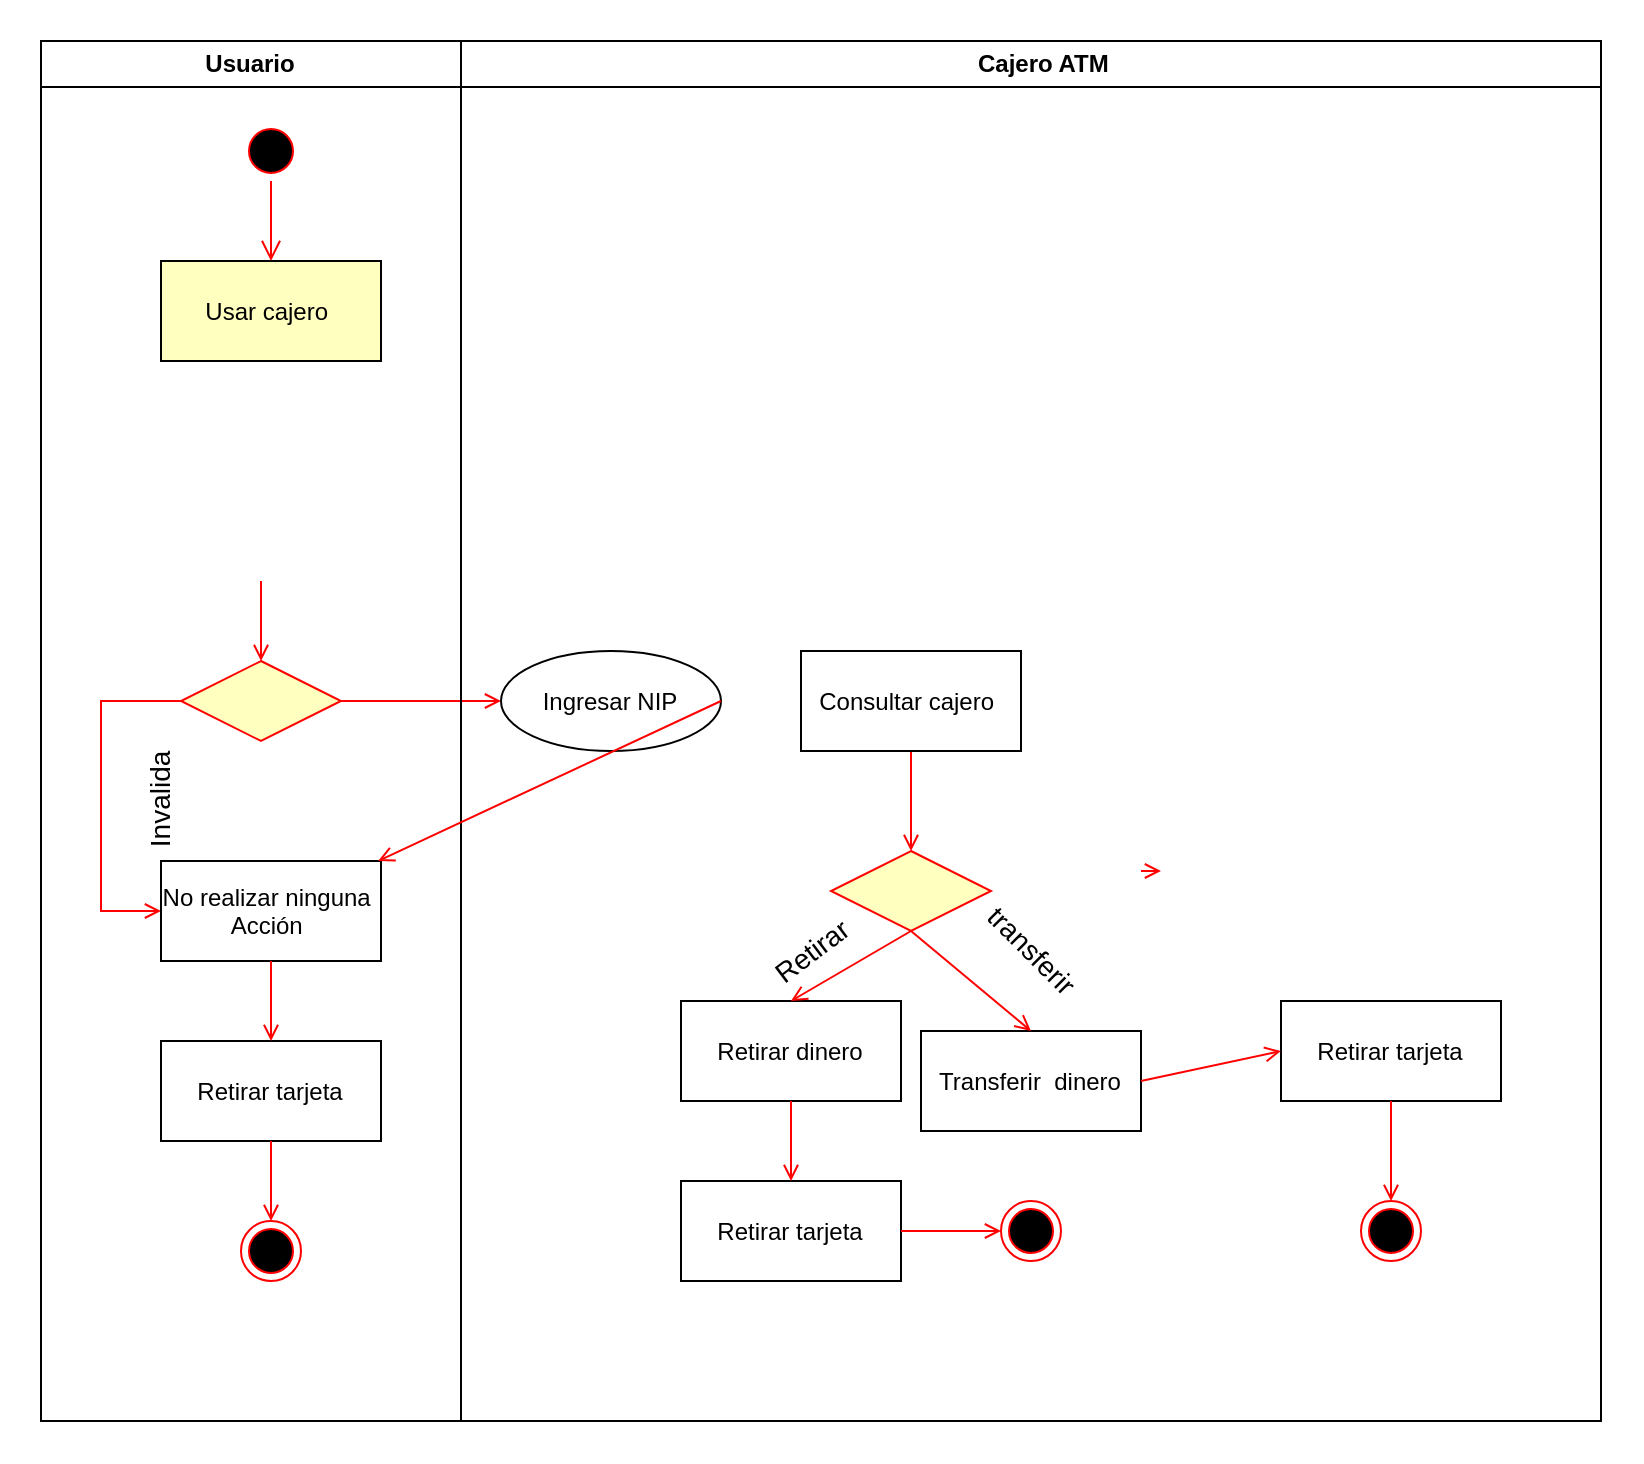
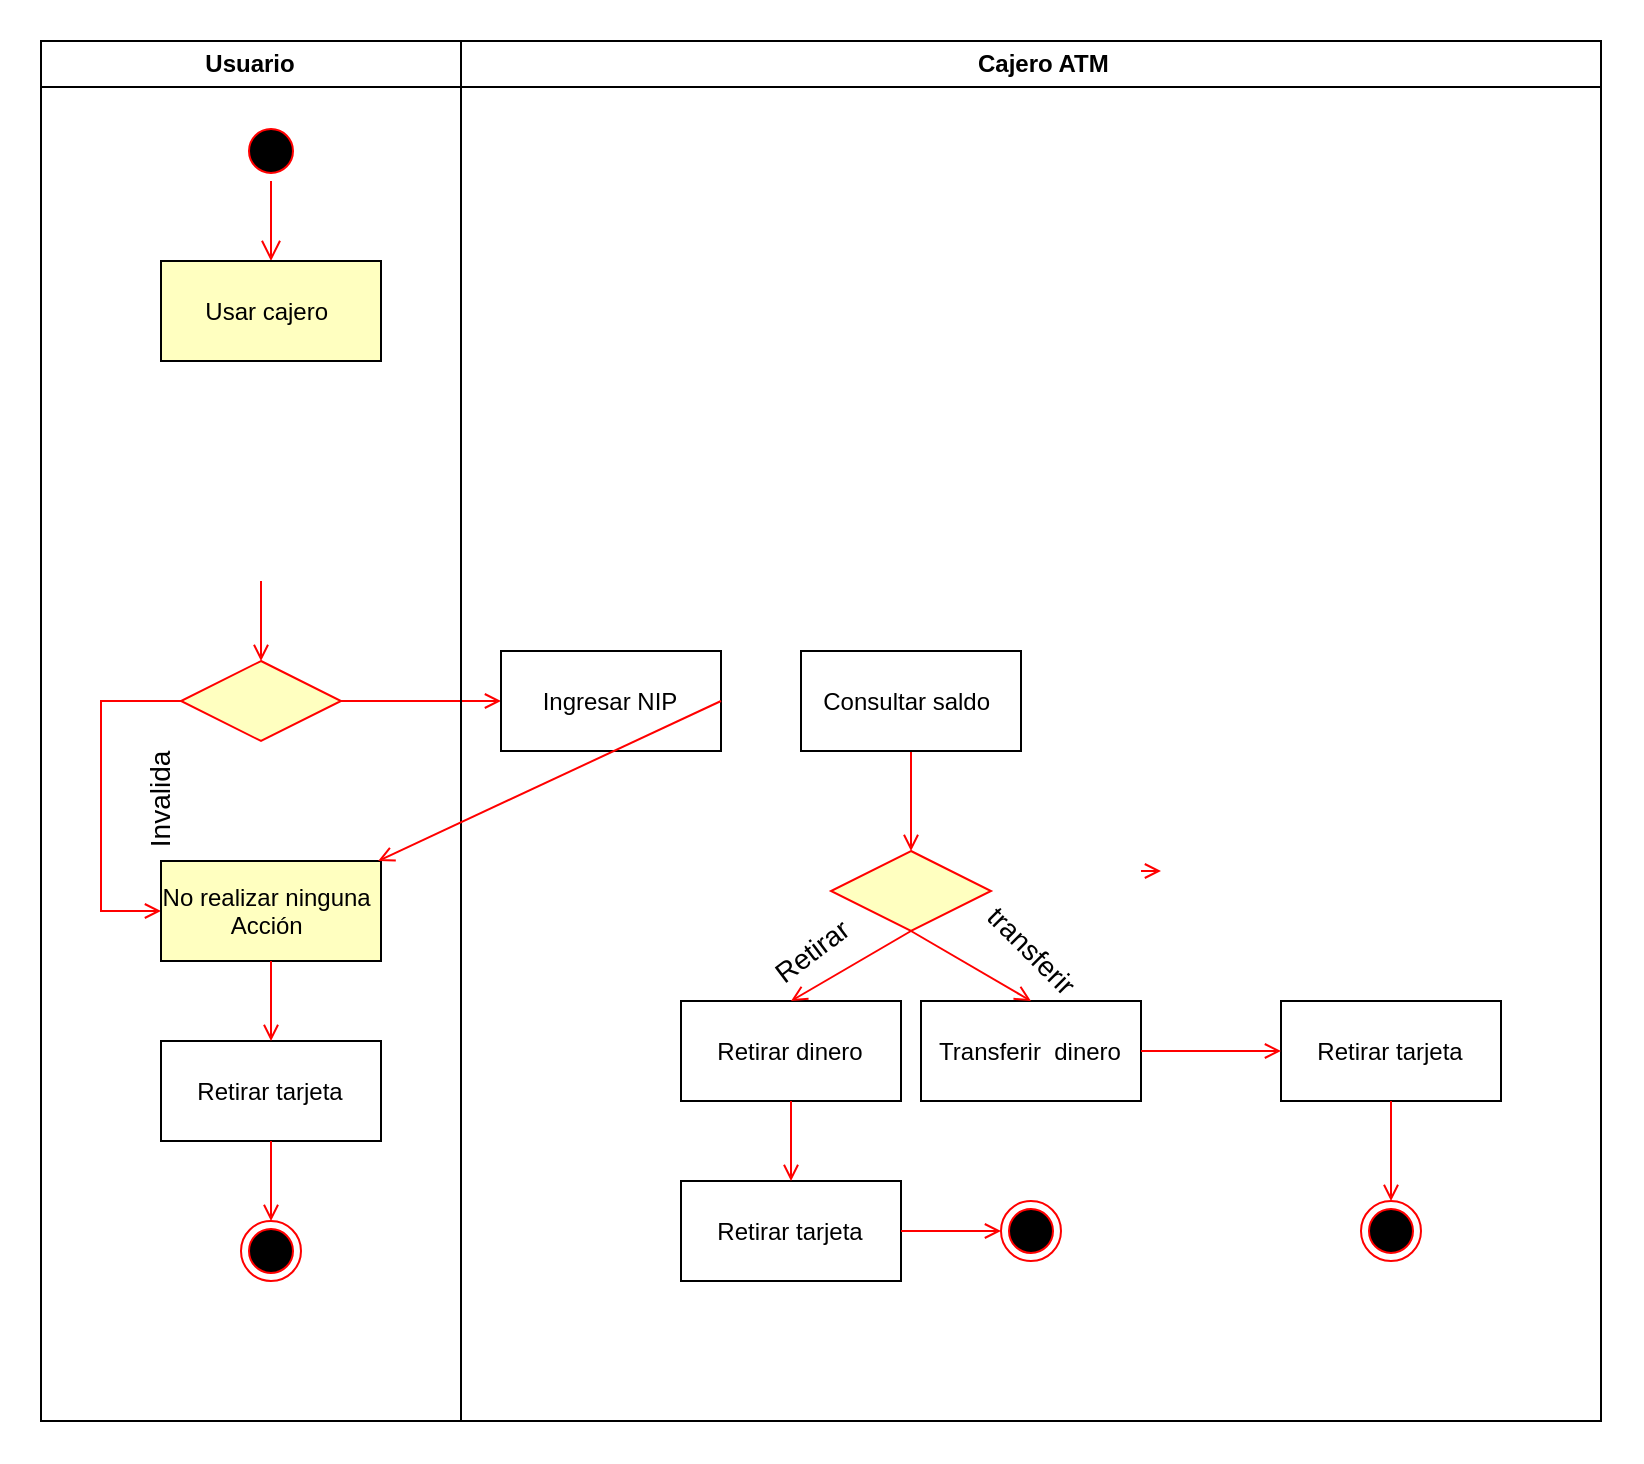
node "Ingresar NIP": shape ellipse -> rectangle
node "Consultar cajero": label "Consultar cajero" -> "Consultar saldo"
node "No realizar ninguna Acción": fillcolor #ffffff -> #ffffc0
node "Transferir dinero": moved (1031, 1081) -> (1031, 1051)
